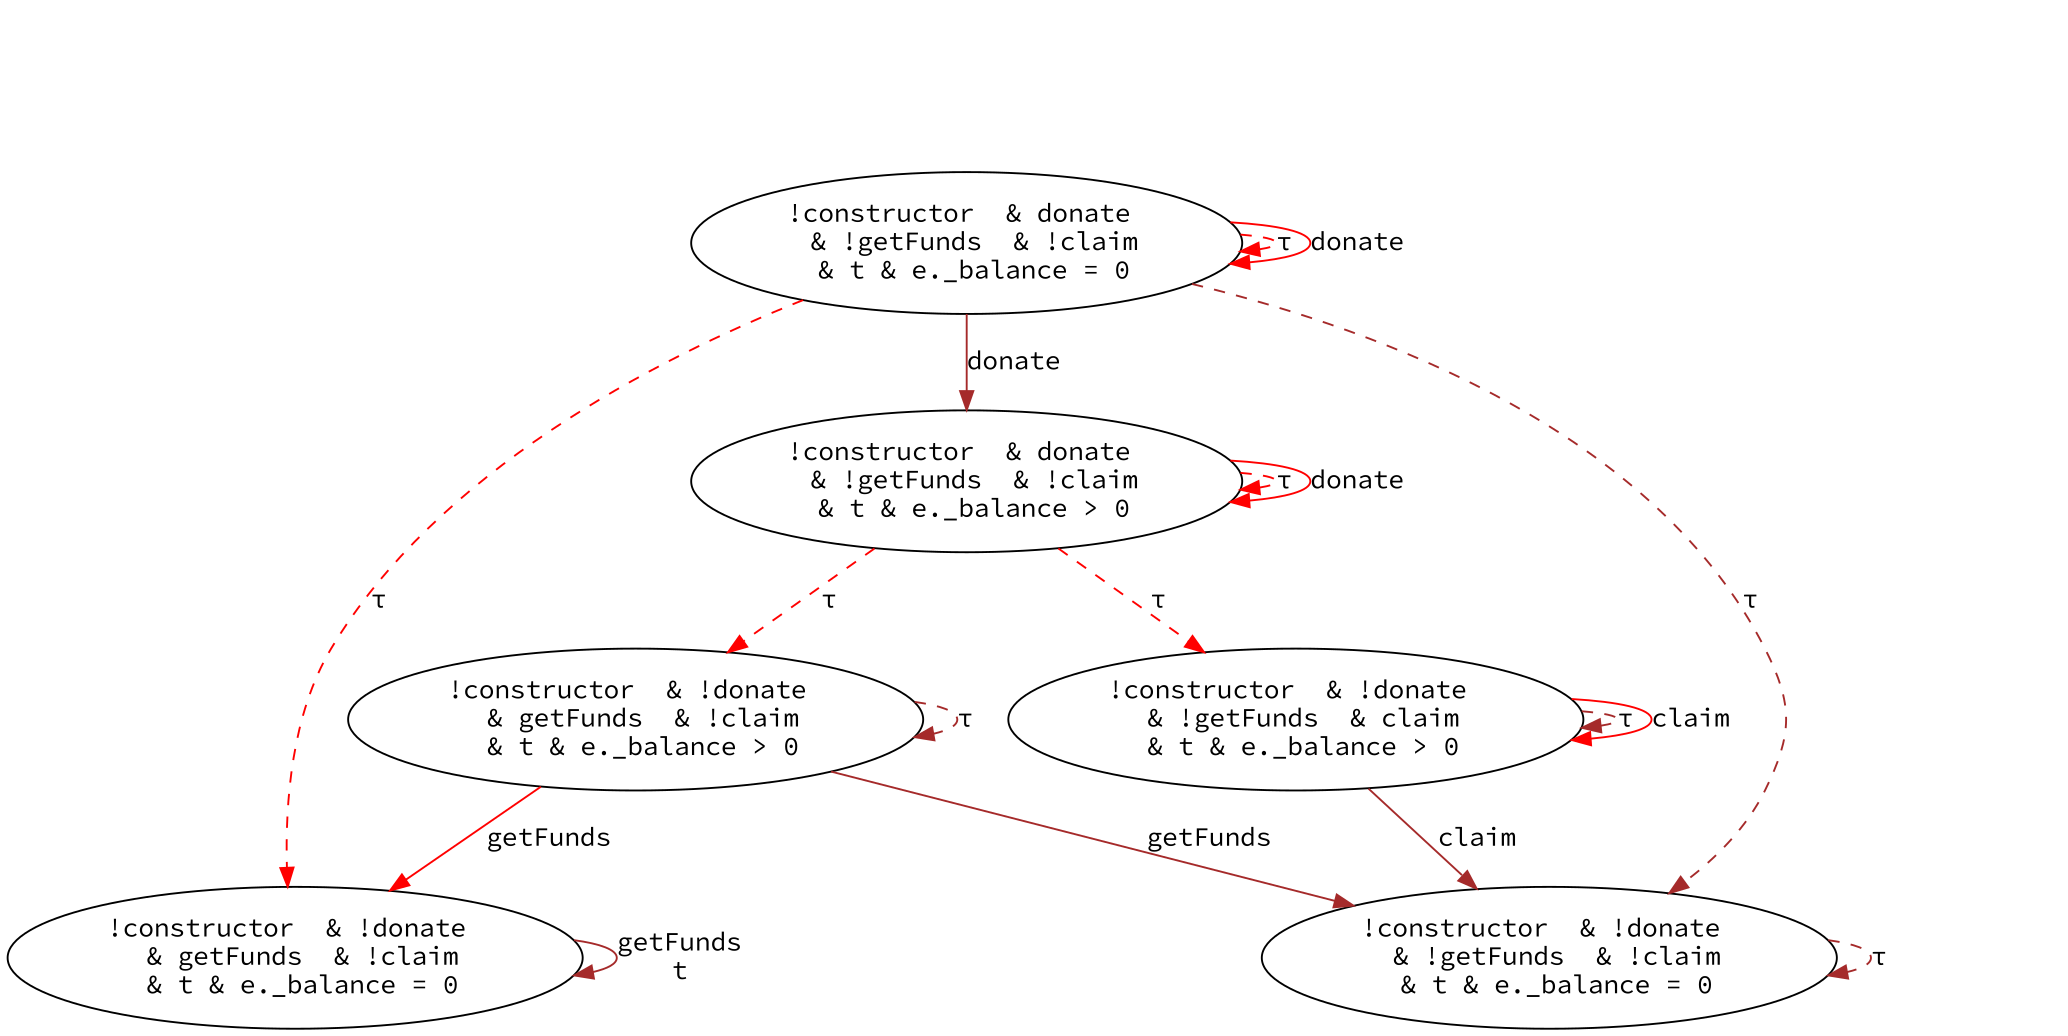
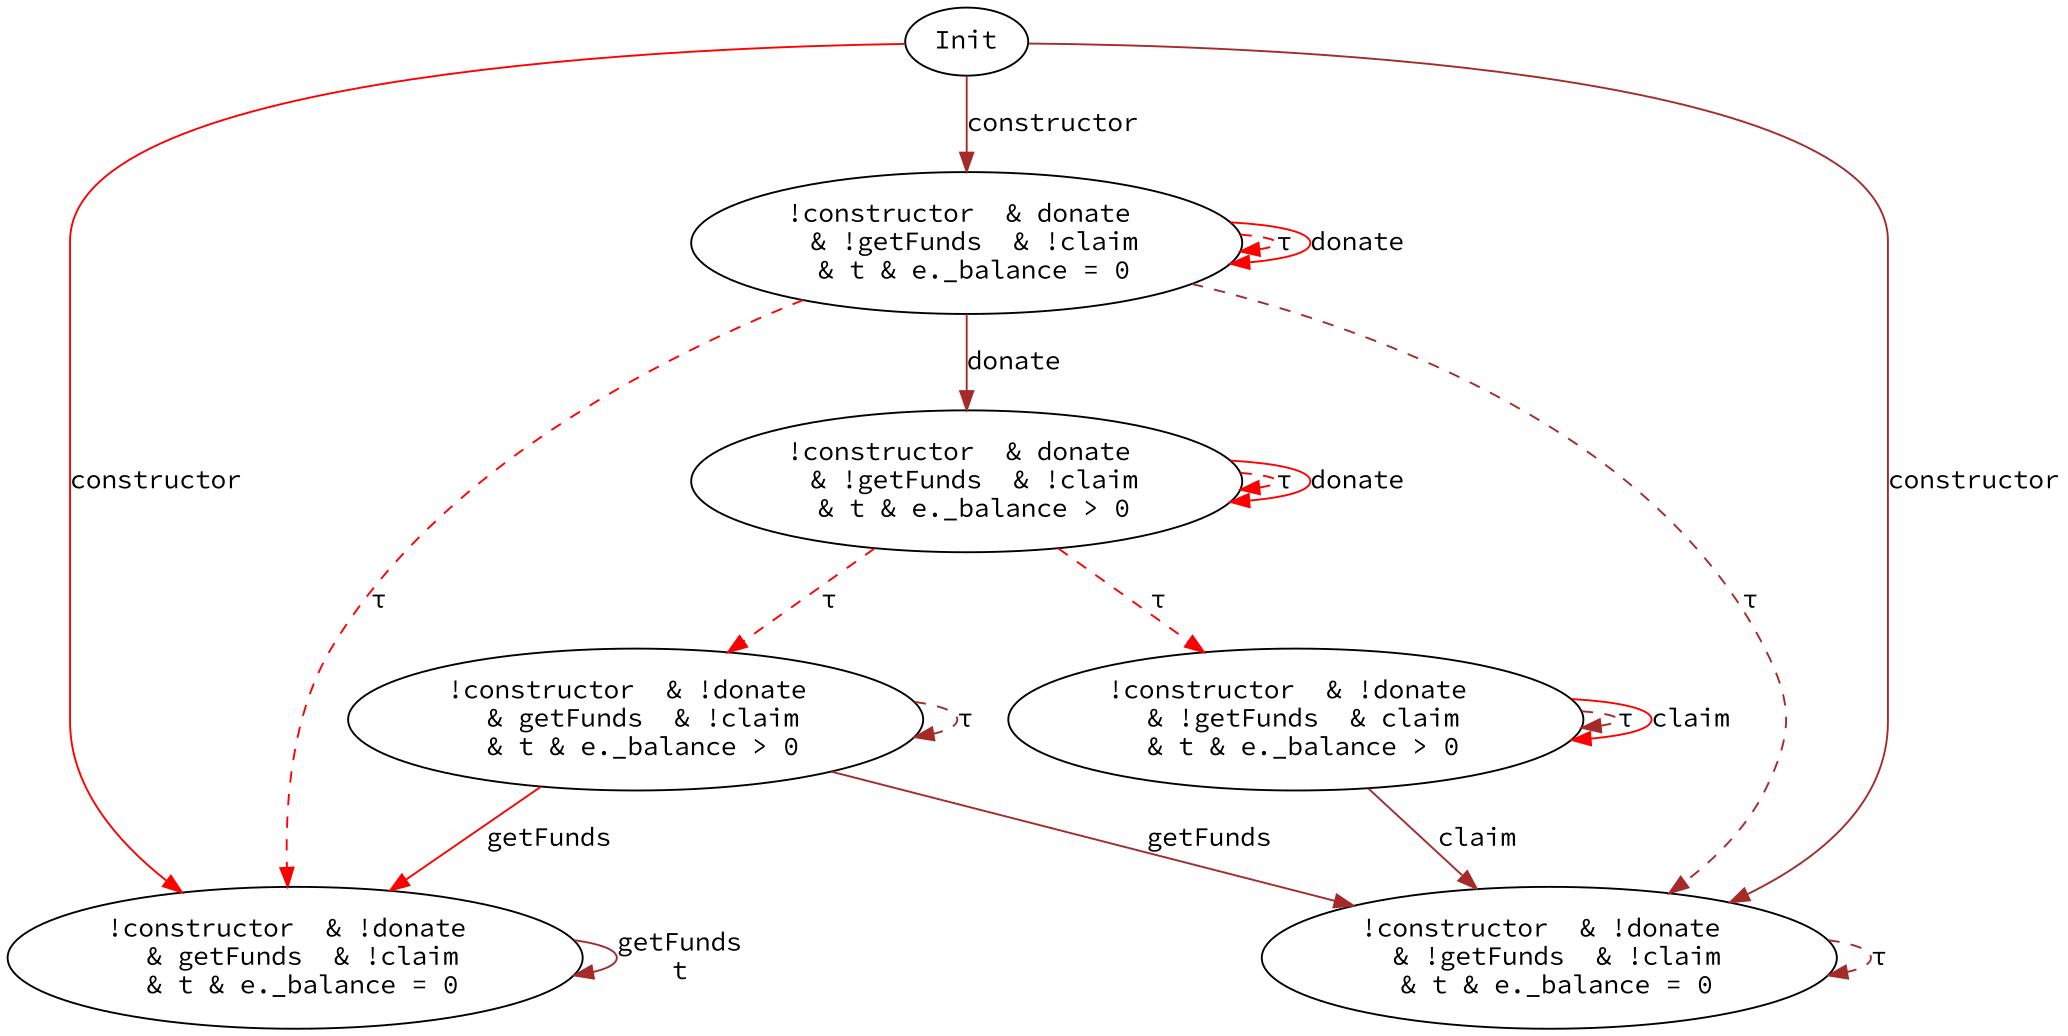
node "Init": added
